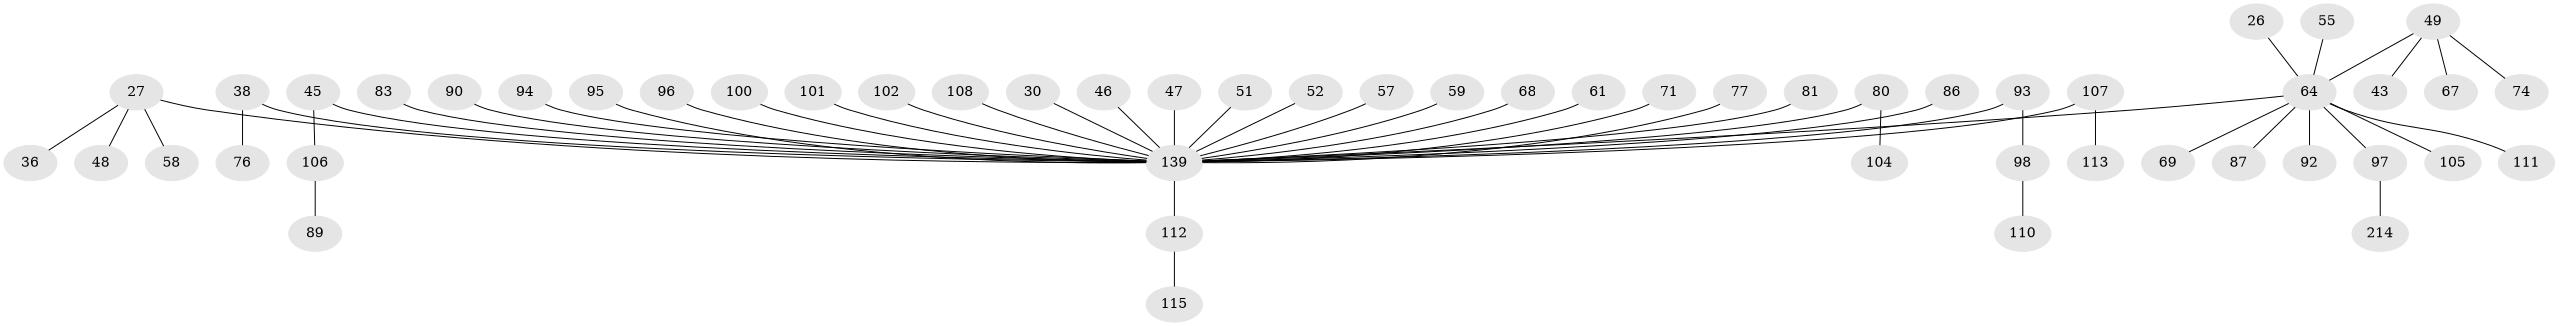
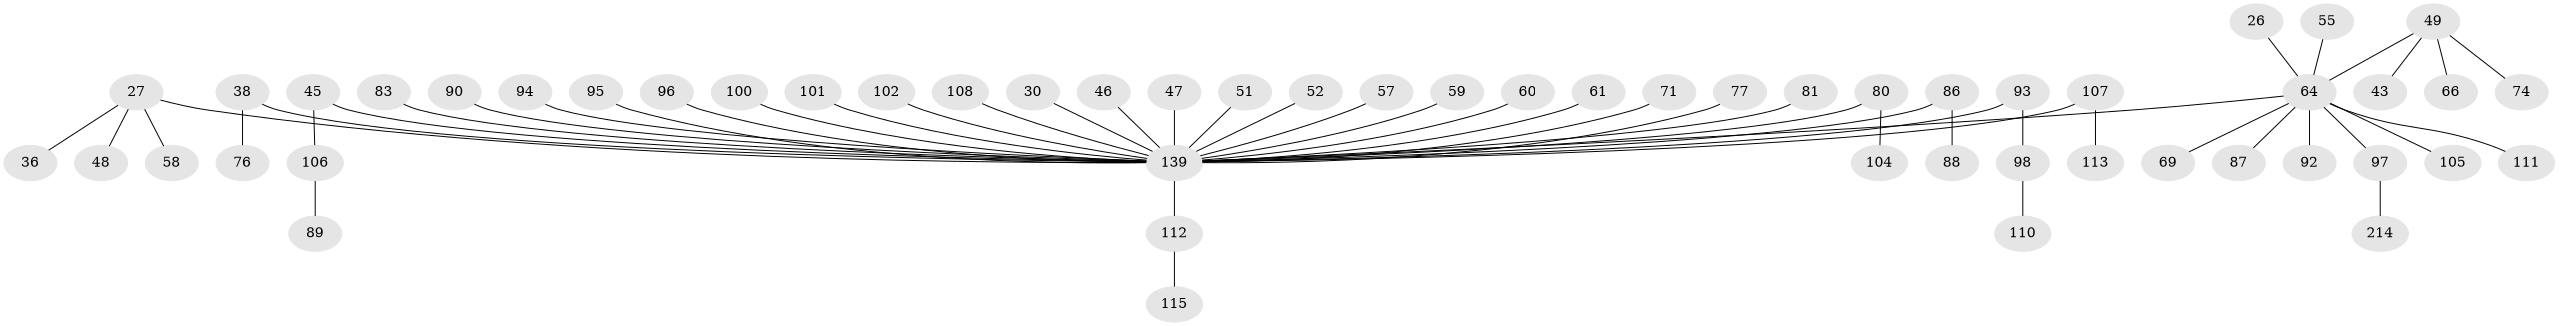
node "68": label "68" -> "60"
node "67": label "67" -> "66"
node "88": added
